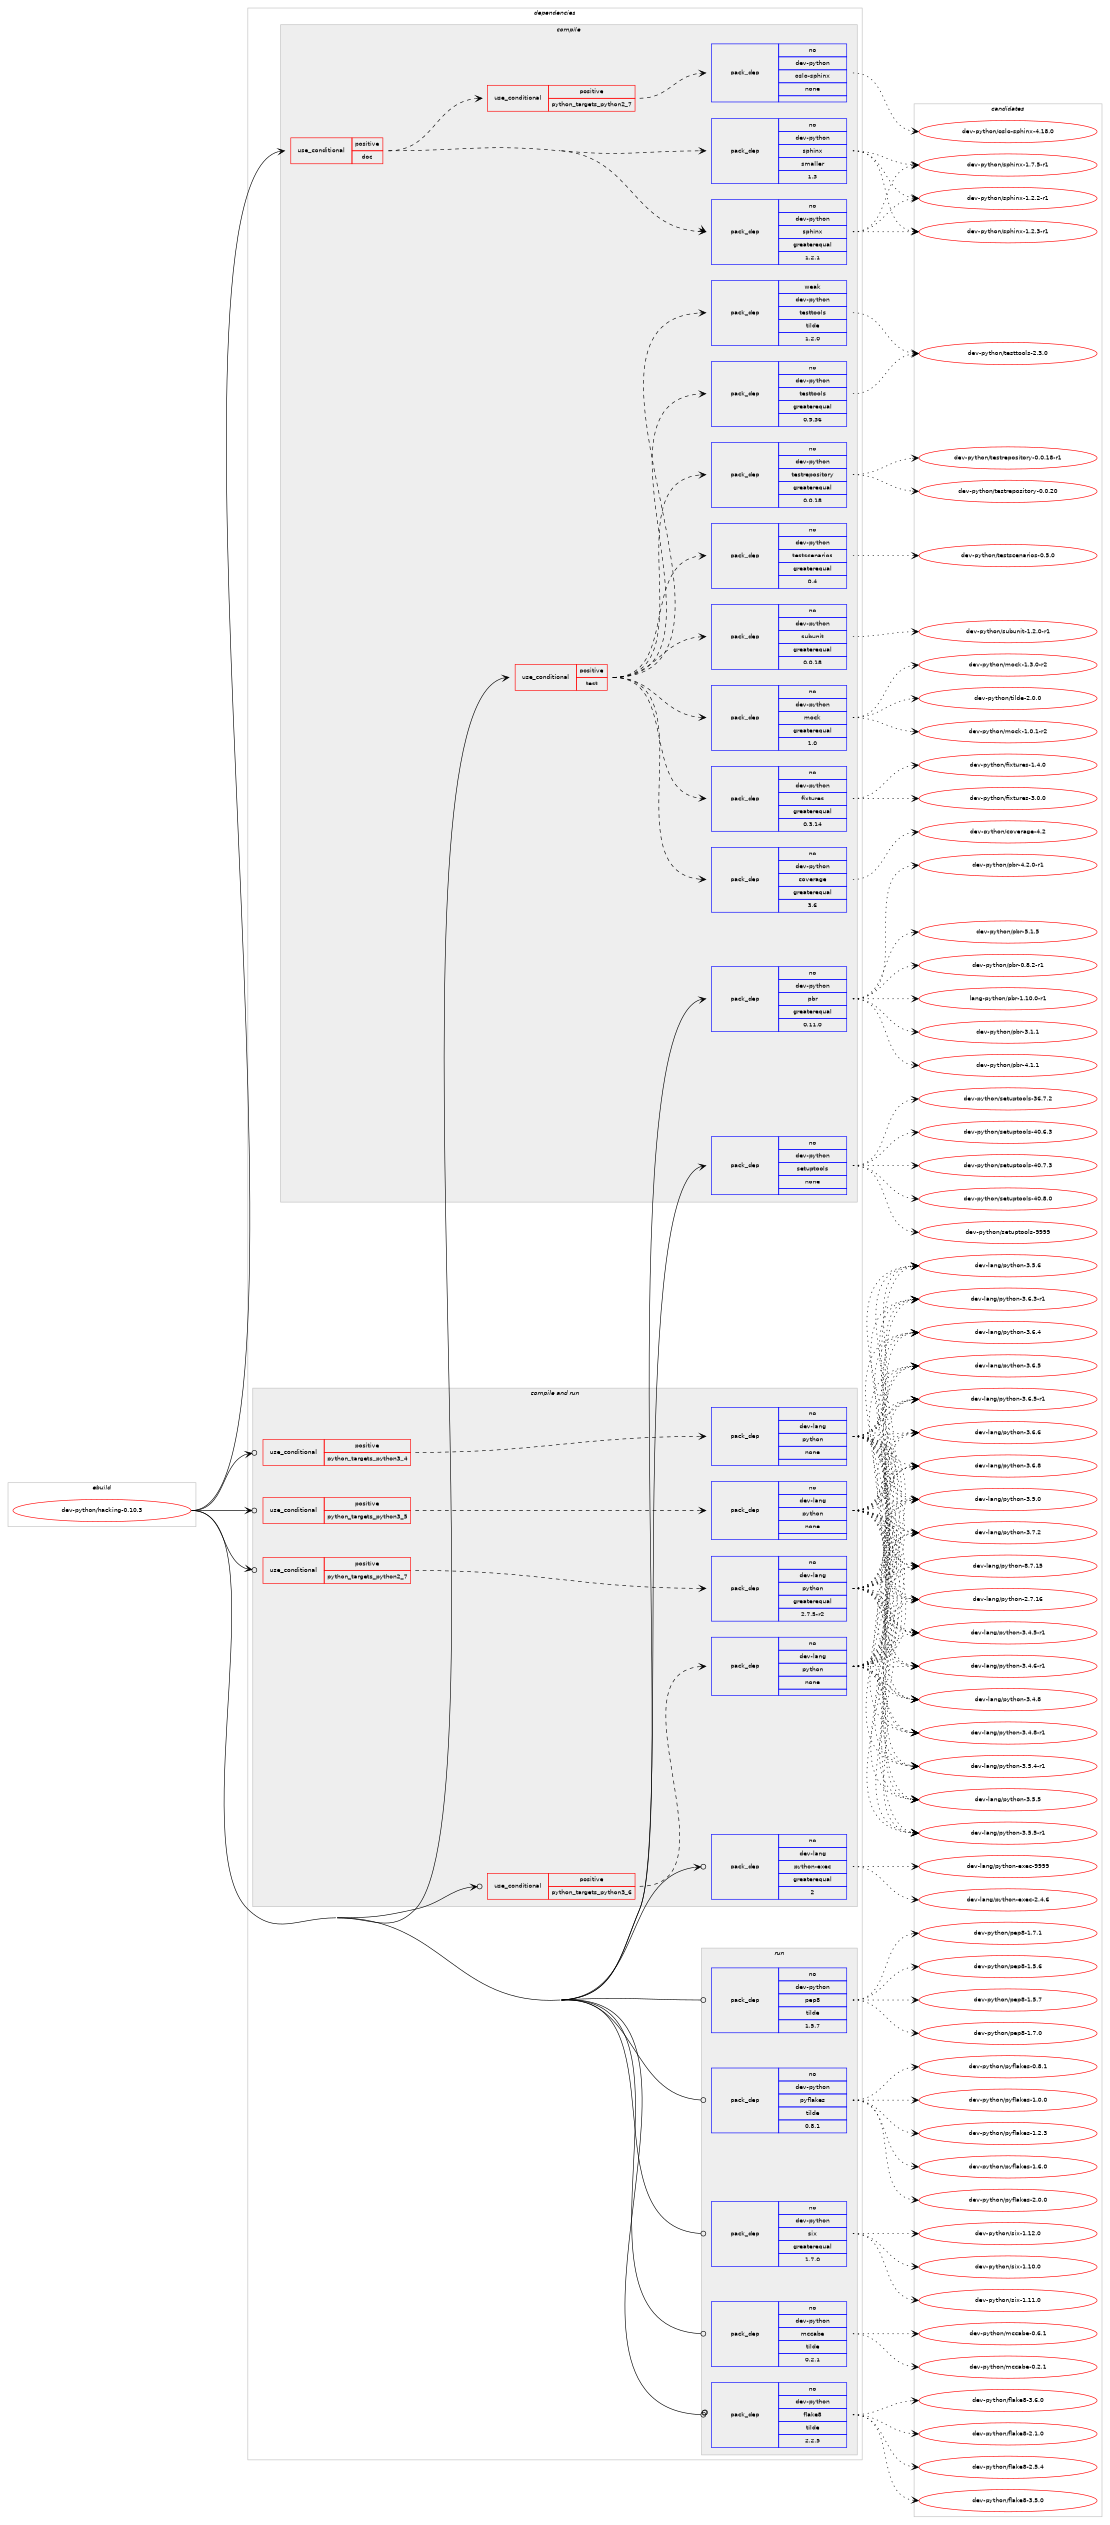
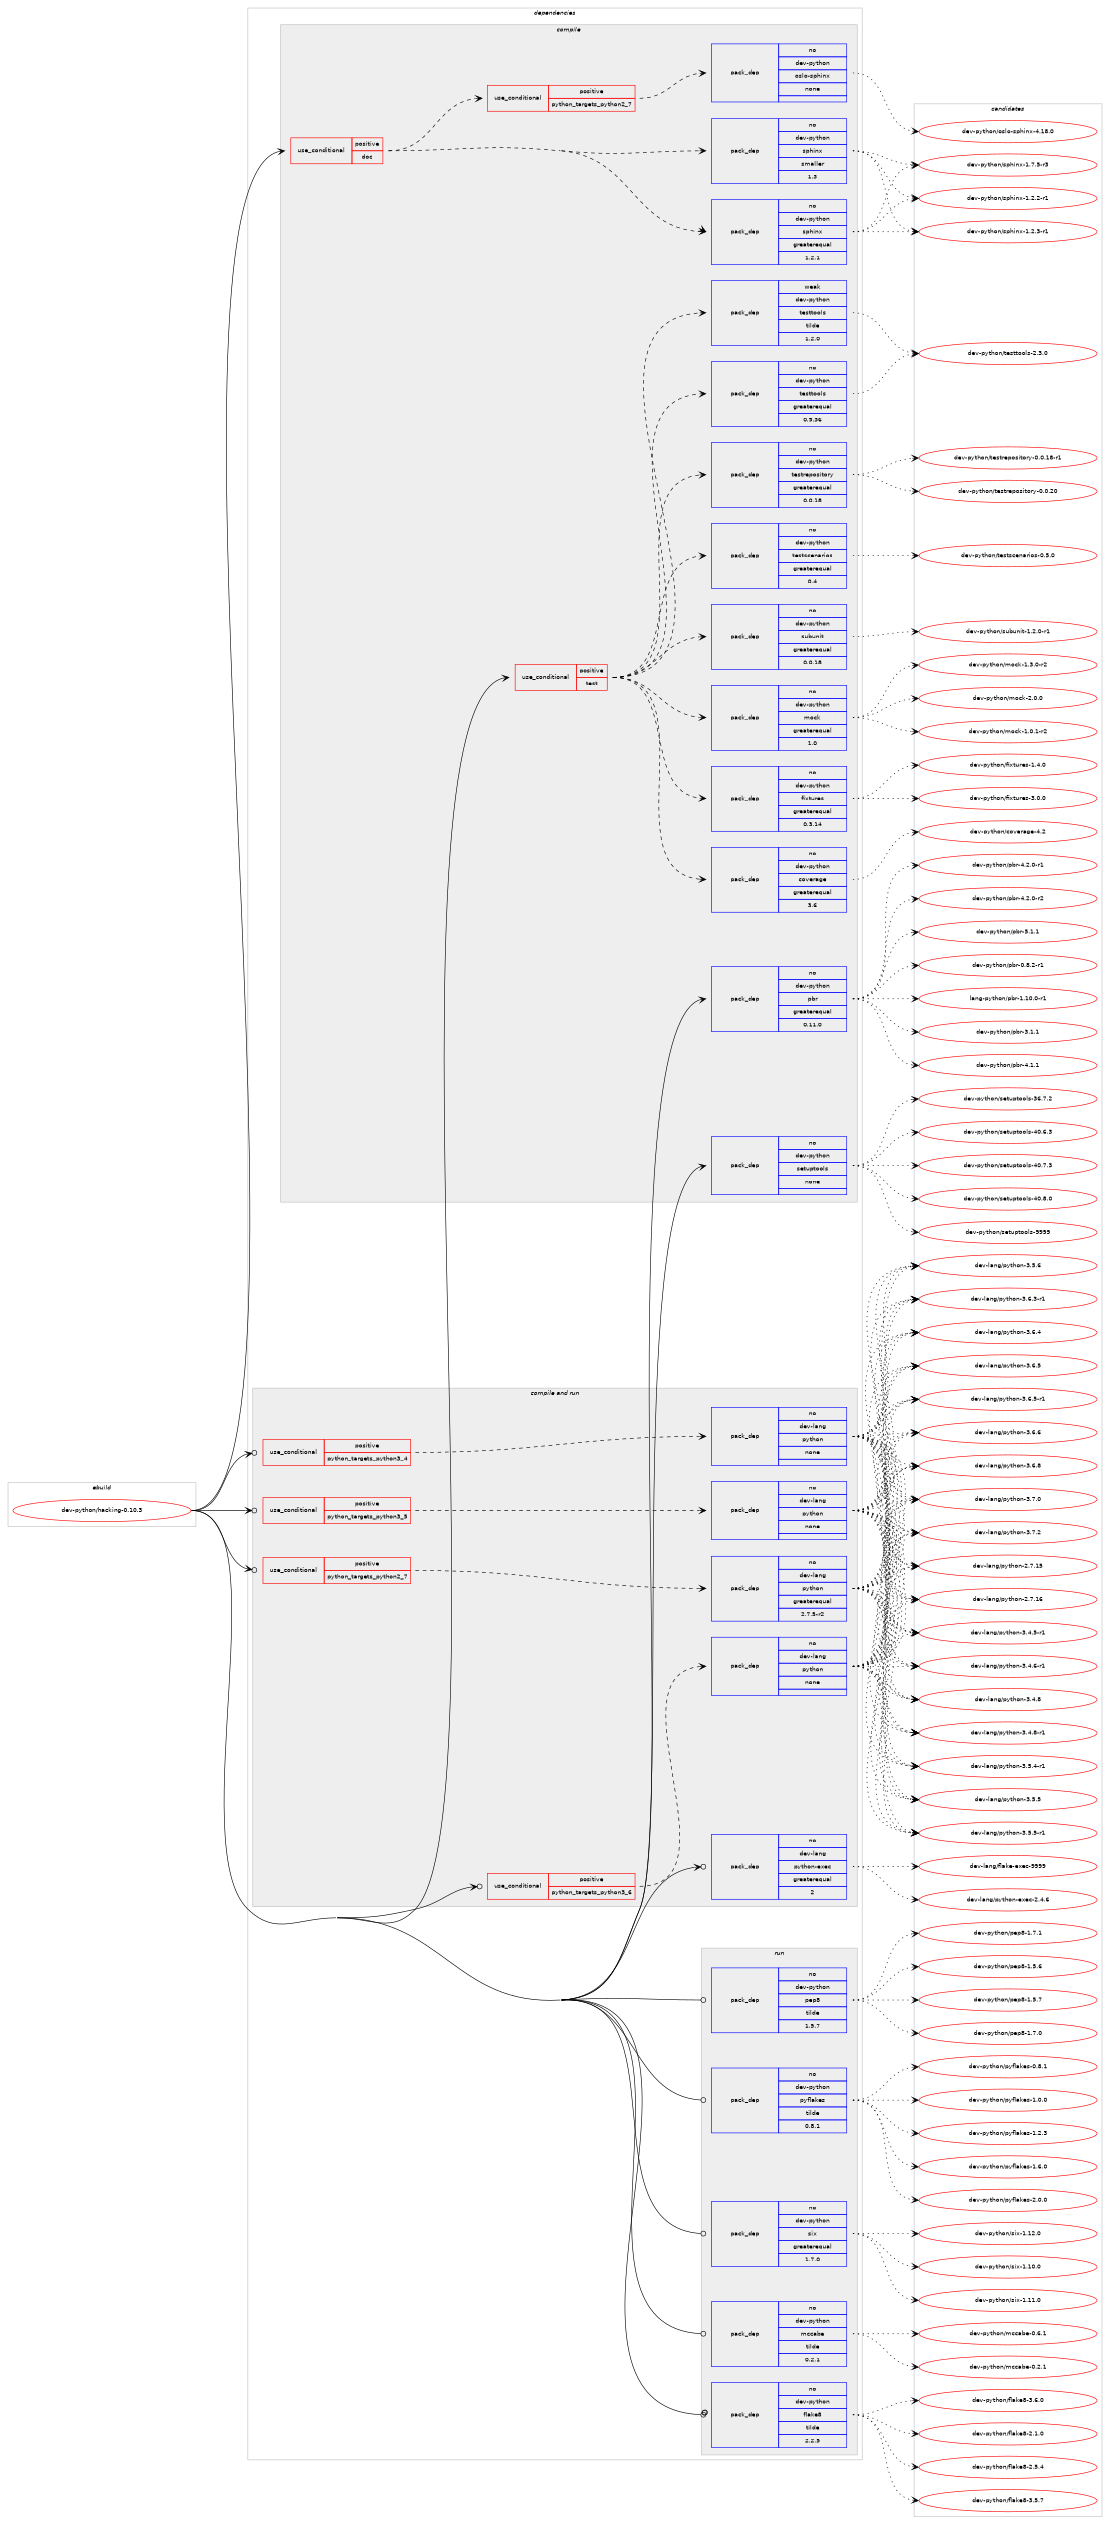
node "dev-python/sphinx-1.7.5-r1": label "dev-python/sphinx-1.7.5-r1" -> "dev-python/sphinx-1.7.5-r3"
node "dev-python/tilde-2.0.0": label "dev-python/tilde-2.0.0" -> "dev-python/mock-2.0.0"
node "dev-python/pbr-4.2.0-r2": added
node "dev-python/pbr-5.1.5": label "dev-python/pbr-5.1.5" -> "dev-python/pbr-5.1.1"
node "dev-lang/python-3.9.0": label "dev-lang/python-3.9.0" -> "dev-lang/python-3.7.0"
node "dev-lang/python-8.7.15": label "dev-lang/python-8.7.15" -> "dev-lang/python-2.7.15"
node "dev-lang/python-exec-9999": label "dev-lang/python-exec-9999" -> "dev-lang/flake-exec-9999"
node "dev-python/flake8-3.5.0": label "dev-python/flake8-3.5.0" -> "dev-python/flake8-3.5.7"
